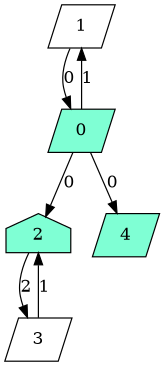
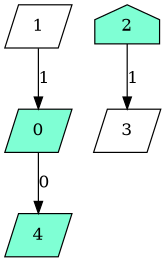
edge "1" -> "0": label "0" -> "1"
edge "0" -> "1": removed, label "1"
edge "0" -> "2": removed, label "0"
edge "2" -> "3": label "2" -> "1"
edge "3" -> "2": removed, label "1"
